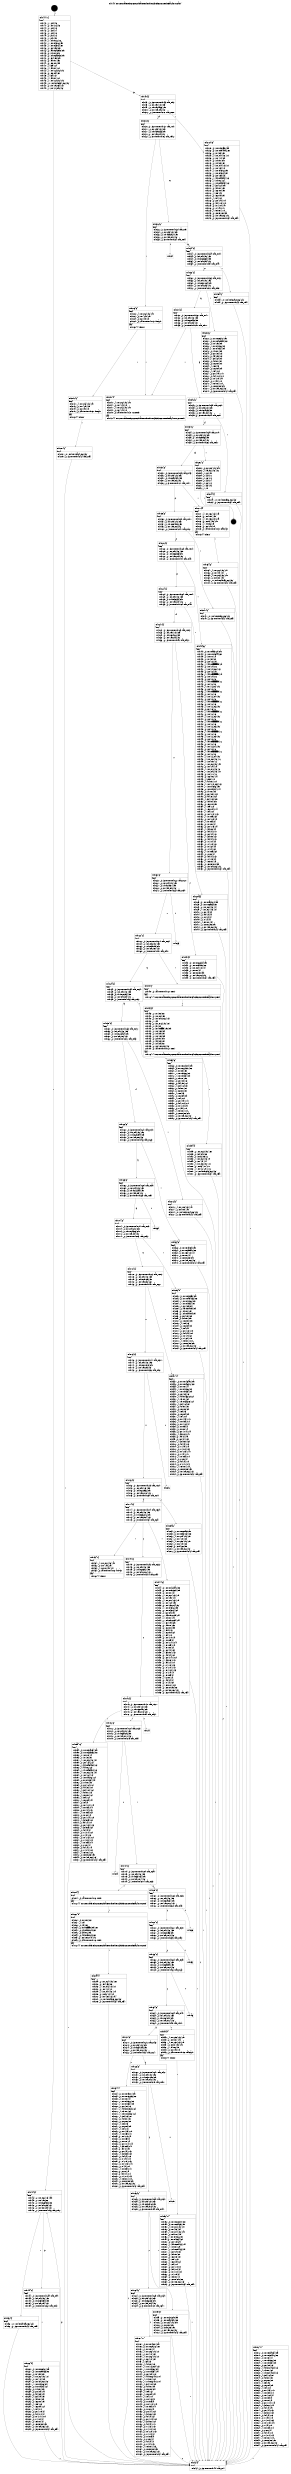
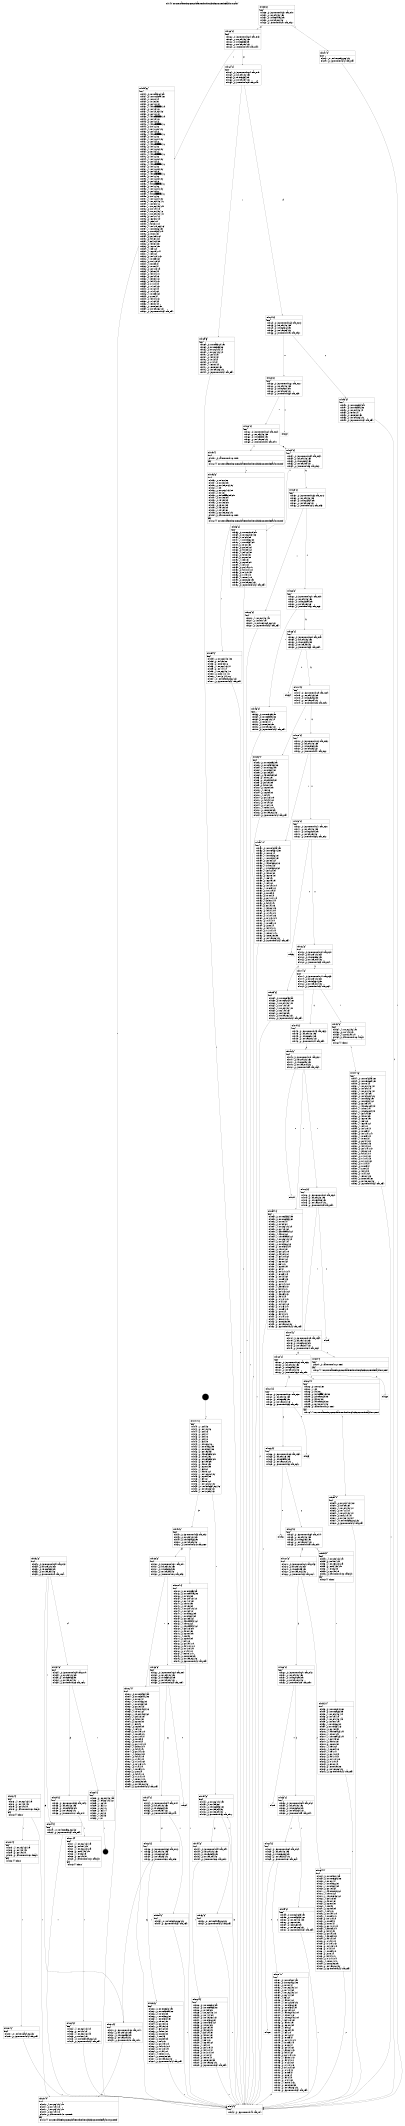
edge "0x40150c [28]" -> "0x4021c3 [15]": now "0x40150c [28]" -> "0x401e16 [147]"
edge "0x40157c [28]" -> "0x401598 [28]": reversed
edge "0x4015d0 [28]" -> "0x4015ec [28]": removed, label "22"
edge "0x401774 [28]" -> "0x401b44 [166]": now "0x401b34 [16]" -> "0x401b44 [166]"
edge "0x40207d [5]" -> "0x402082 [40]": now "0x401800 [28]" -> "0x402082 [40]"
node "0x4018e0": added
